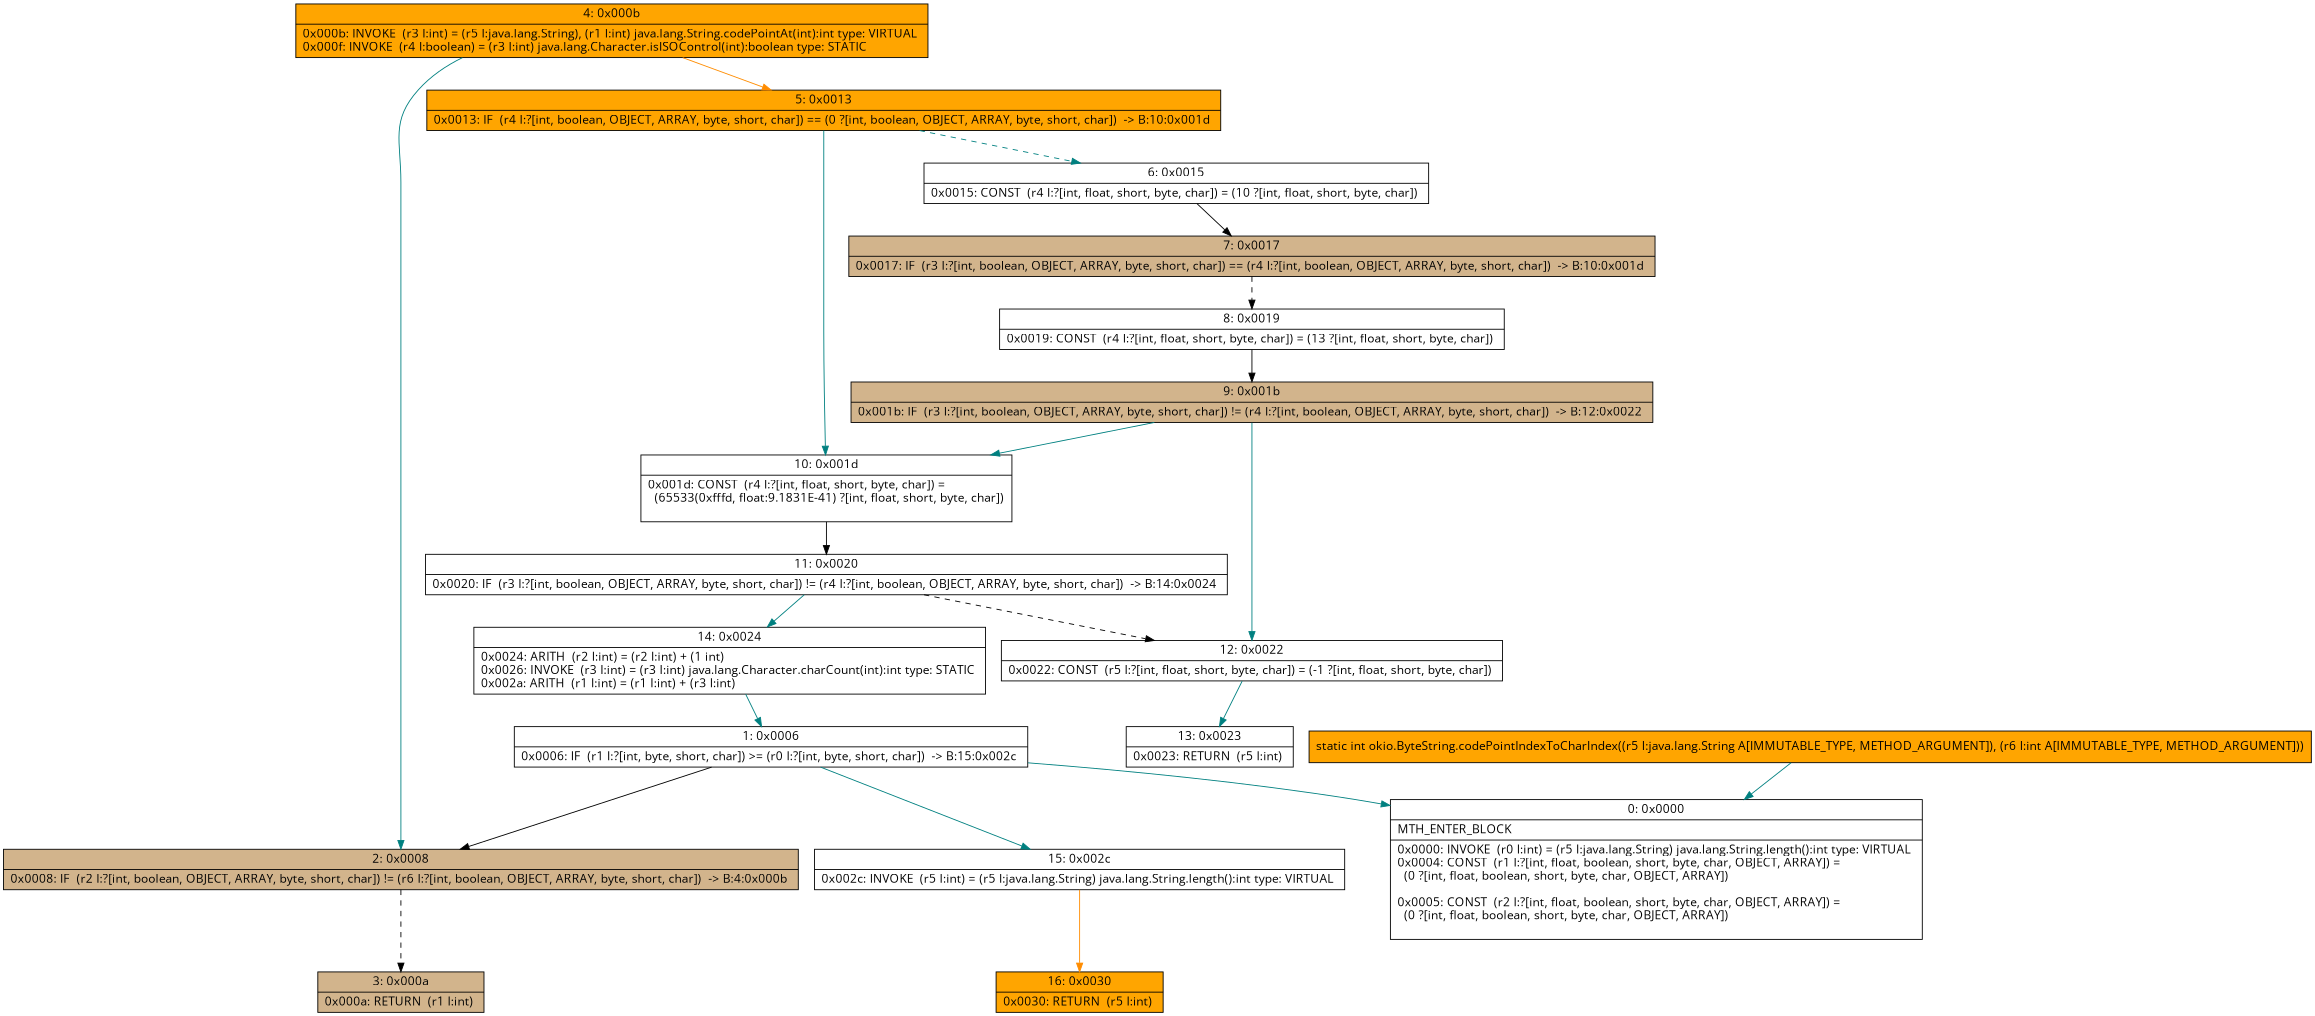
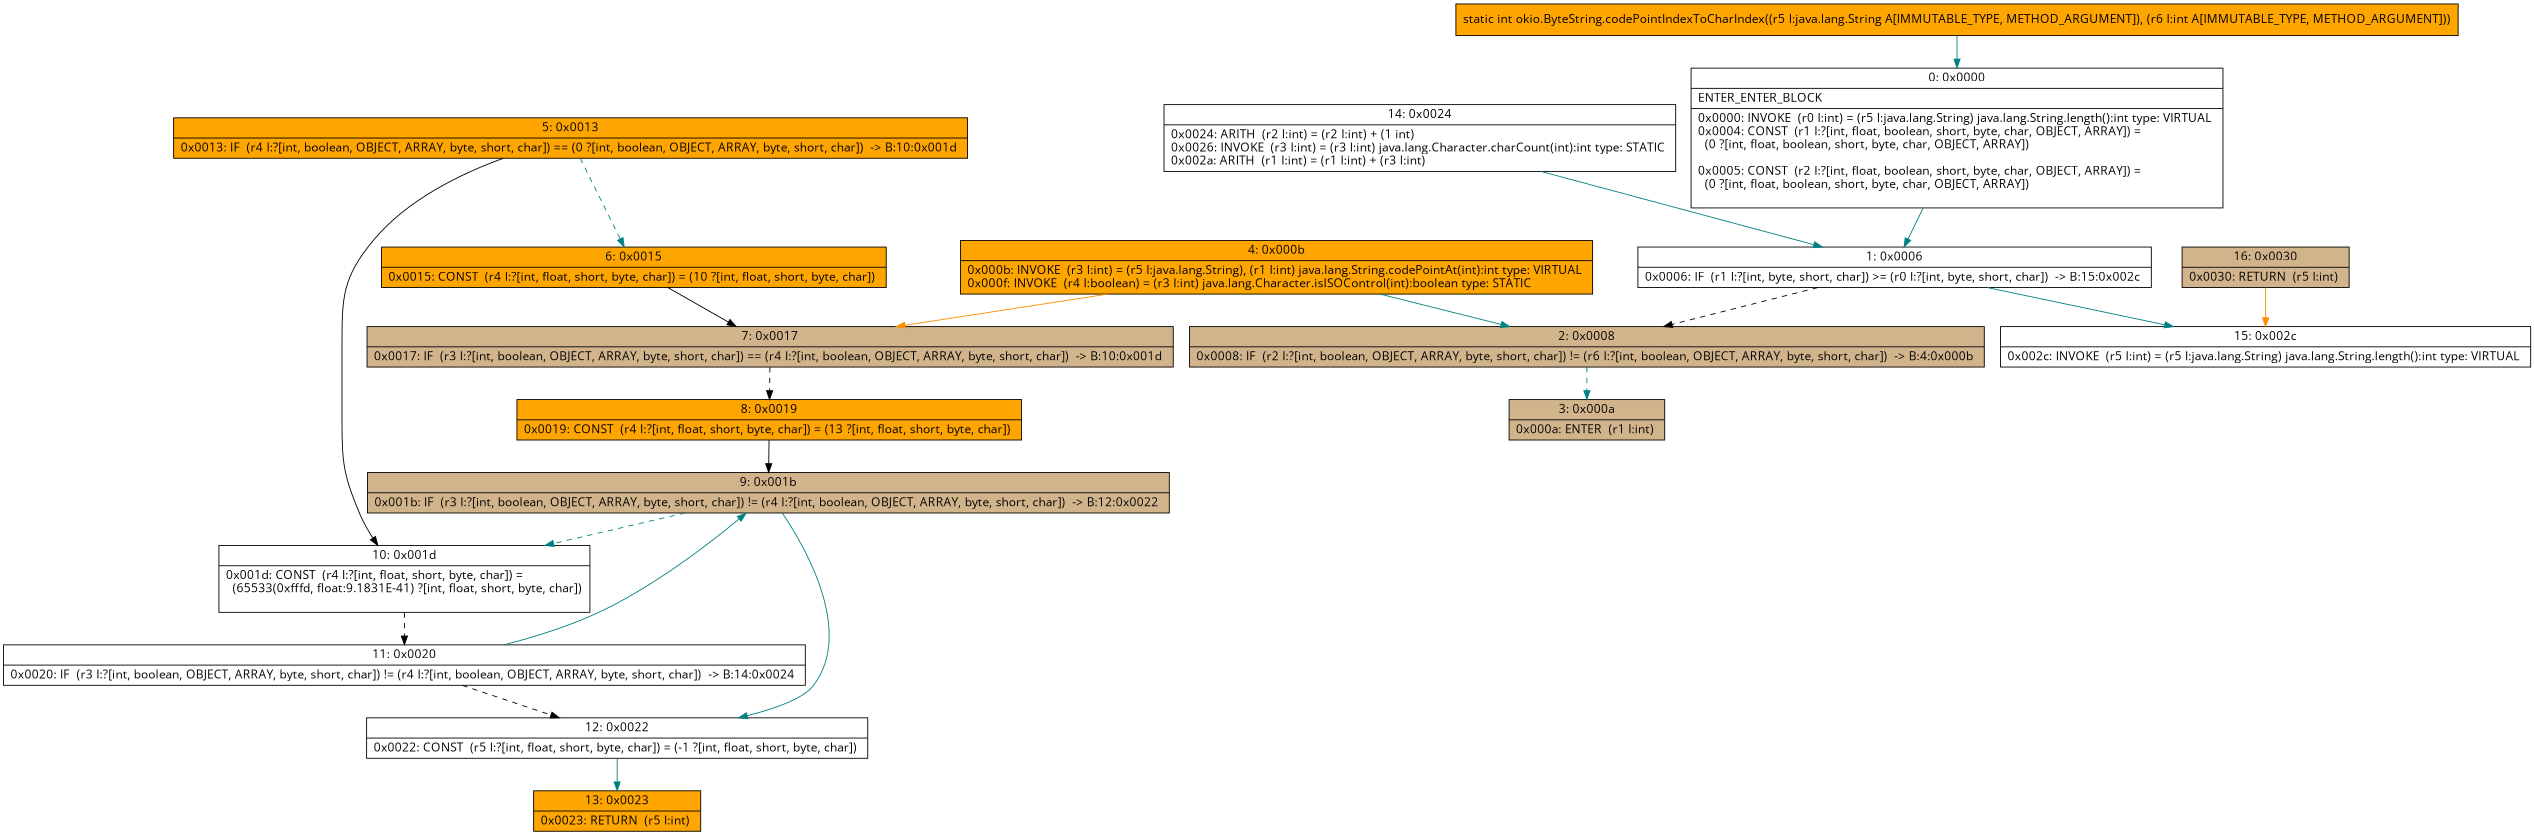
edge "4: 0x000b" -> "5: 0x0013": now "4: 0x000b" -> "7: 0x0017"
node "6: 0x0015": fillcolor white -> orange
edge "5: 0x0013" -> "10: 0x001d": color teal -> black
node "8: 0x0019": fillcolor white -> orange
edge "9: 0x001b" -> "10: 0x001d": style solid -> dashed
edge "10: 0x001d" -> "11: 0x0020": style solid -> dashed
edge "11: 0x0020" -> "14: 0x0024": now "11: 0x0020" -> "9: 0x001b"
node "13: 0x0023": fillcolor white -> orange
edge "1: 0x0006" -> "0: 0x0000": reversed
edge "1: 0x0006" -> "2: 0x0008": style solid -> dashed
node "0: 0x0000": text "MTH_ENTER_BLOCK" -> "ENTER_ENTER_BLOCK"
edge "2: 0x0008" -> "3: 0x000a": color black -> teal
edge "15: 0x002c" -> "16: 0x0030": reversed
node "16: 0x0030": fillcolor orange -> tan
node "3: 0x000a": text "0x000a: RETURN  (r1 I:int)" -> "0x000a: ENTER  (r1 I:int)"
